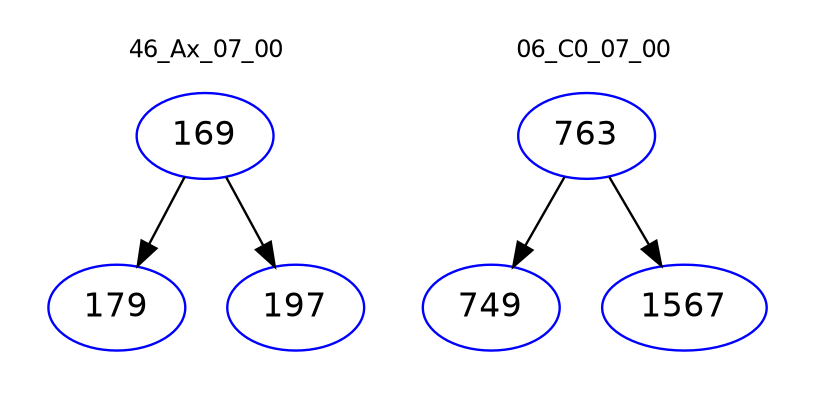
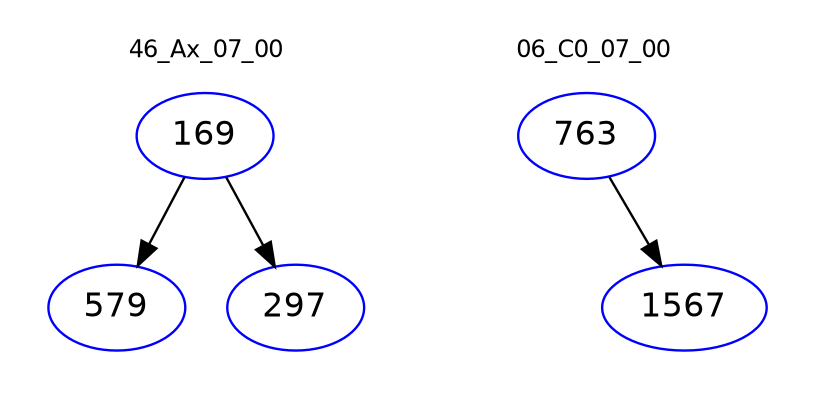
node "179": label "179" -> "579"
node "197": label "197" -> "297"
node "749": removed
